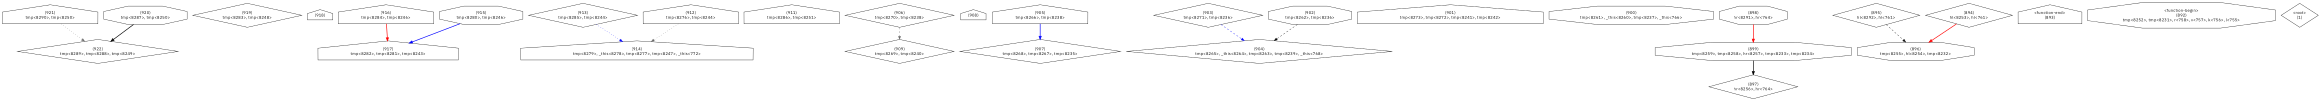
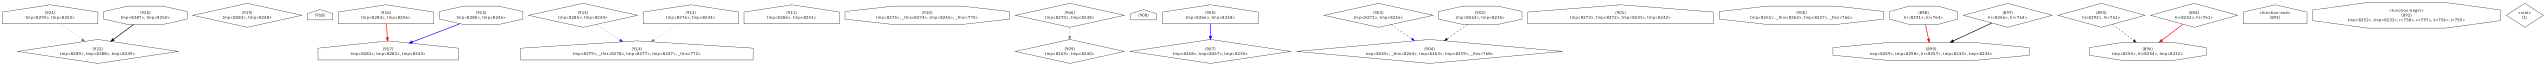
node "(910) tmp<8275>, _this<8274>, tmp<8245>, _this<770>": added
edge "(899) tmp<8259>, tmp<8258>, hr<8257>, tmp<8233>, tmp<8234>" -> "(897) hr<8256>, hr<764>": reversed
